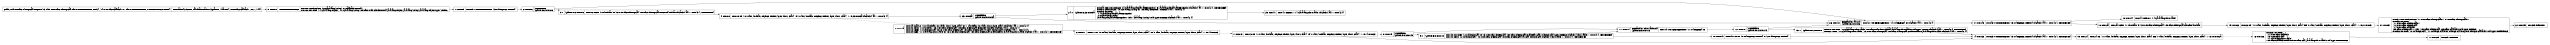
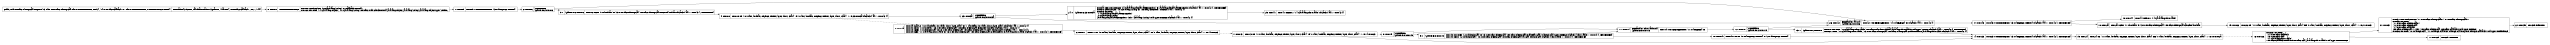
edge "19: 0x002c" -> "21: 0x0031": now "16: 0x0026" -> "21: 0x0031"
